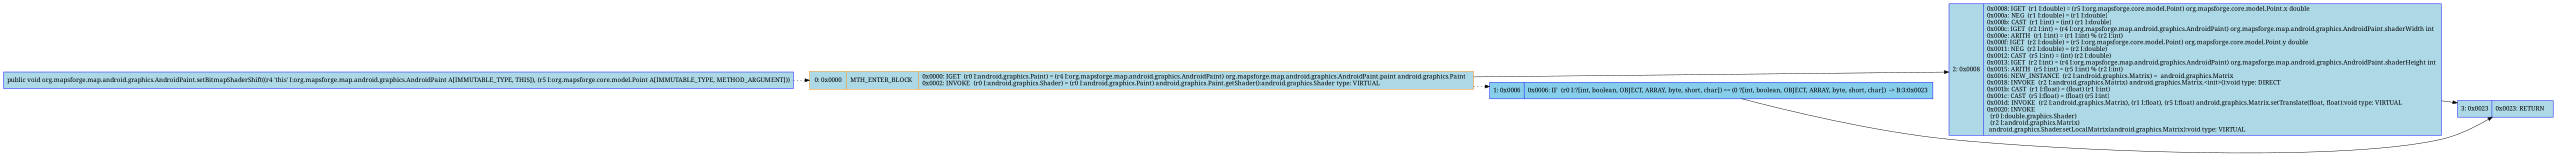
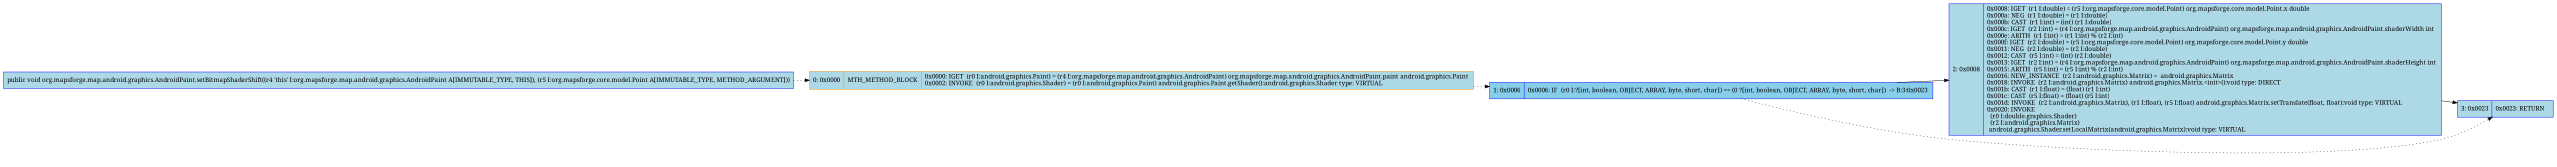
edge "0: 0x0000" -> "2: 0x0008": now "1: 0x0006" -> "2: 0x0008"
node "0: 0x0000": text "MTH_ENTER_BLOCK" -> "MTH_METHOD_BLOCK"
edge "1: 0x0006" -> "3: 0x0023": style solid -> dotted
